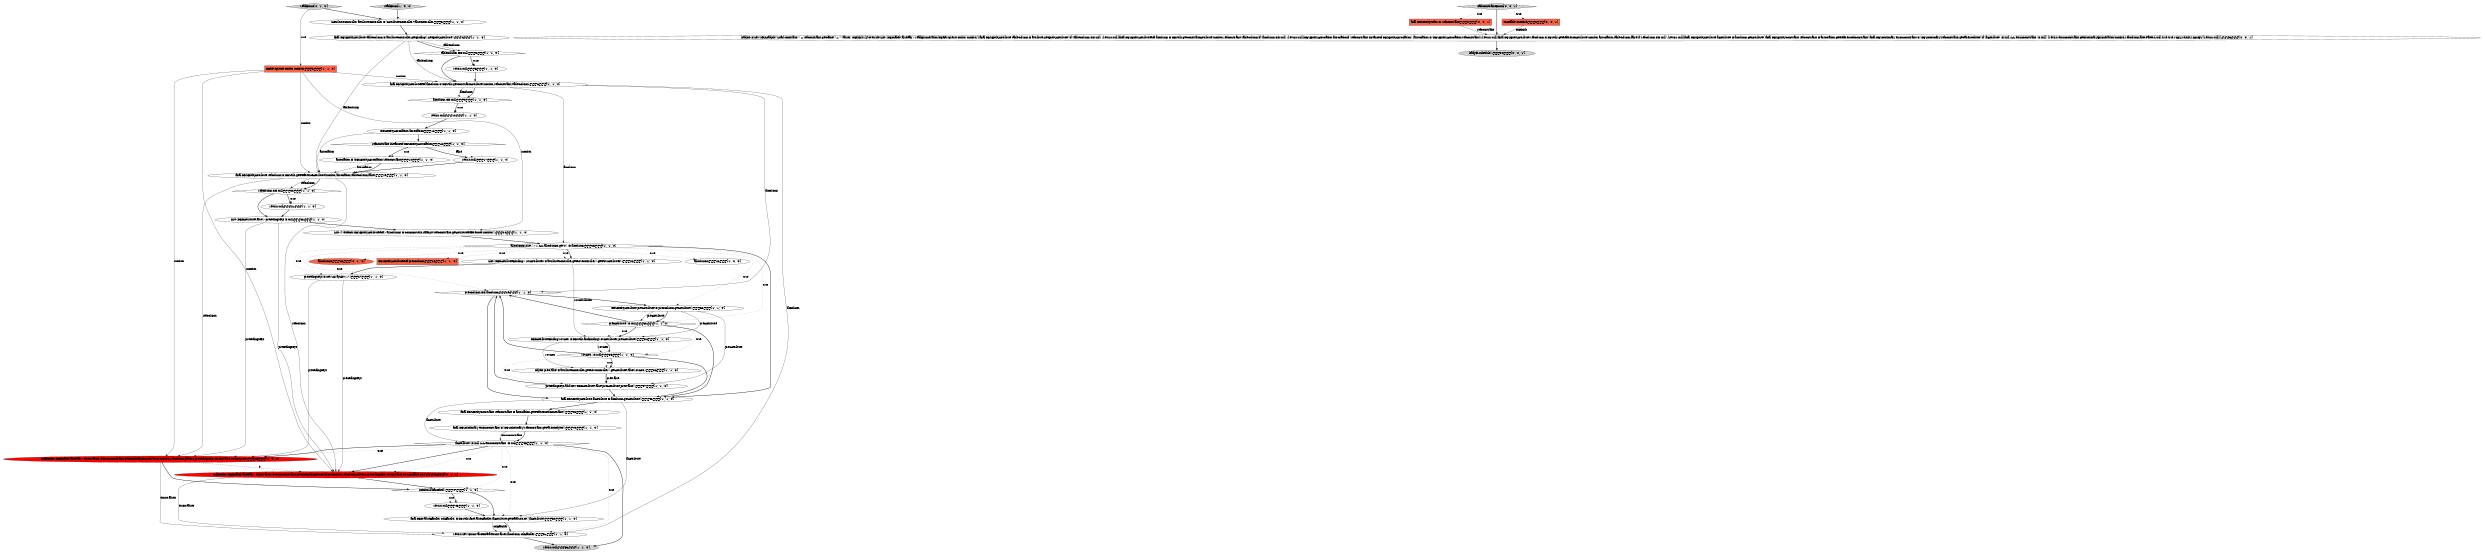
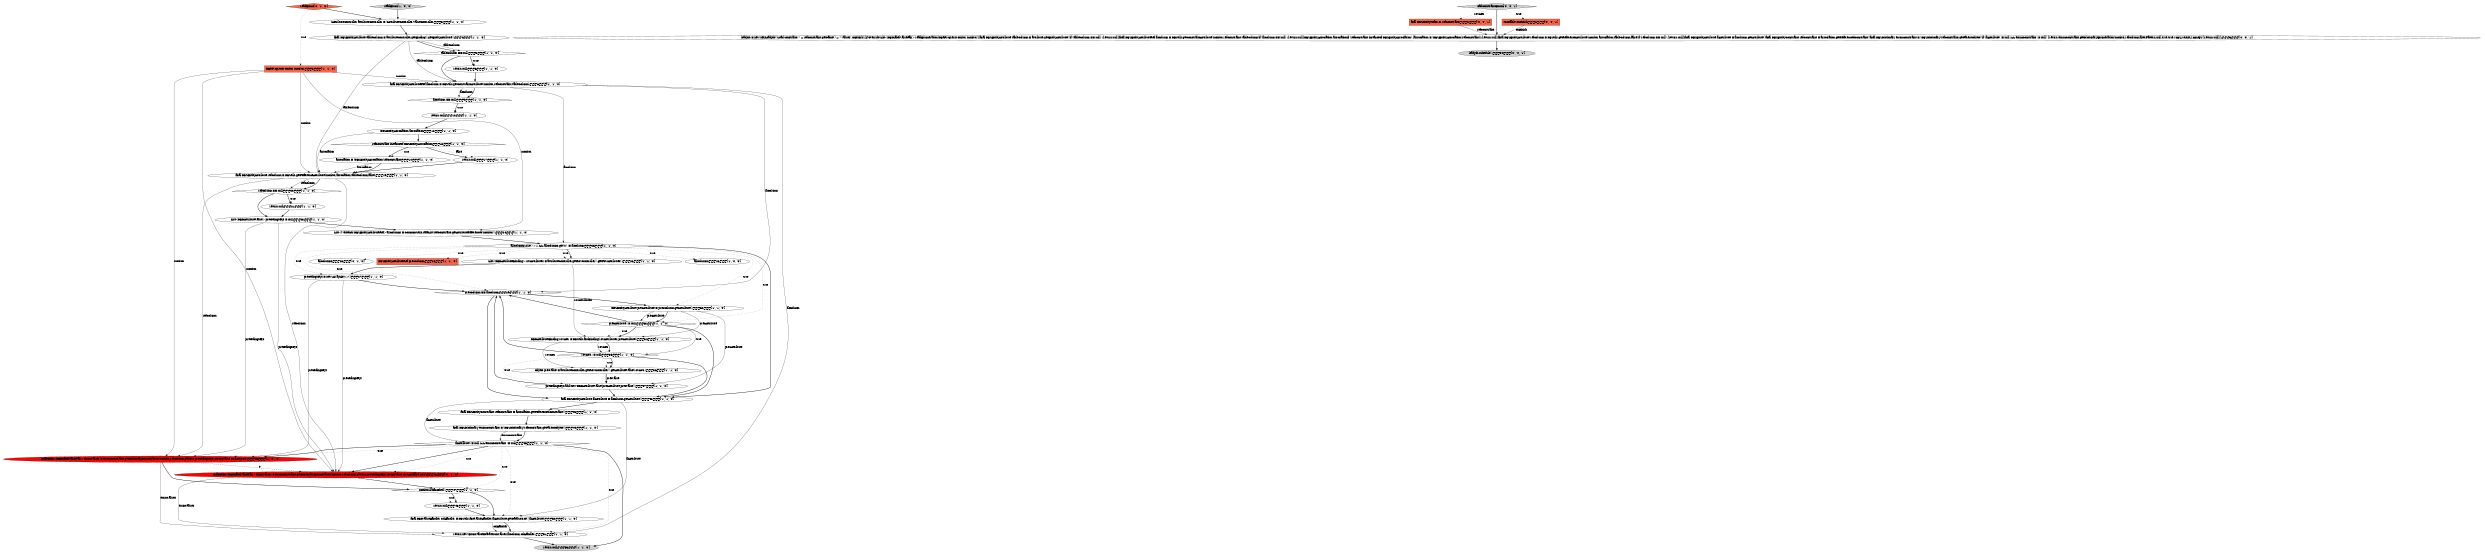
node "readEnum['0', '1', '0']": fillcolor lightgray -> tomato
edge "loadConstraintEnum['0', '0', '1']" -> "final DBSEntityReferrer refConstraint@@@2@@@['0', '0', '1']": label "true" -> "rowAttr"
edge "readEnum['0', '1', '0']" -> "DBRProgressMonitor monitor@@@2@@@['1', '1', '0']": style solid -> dotted
node "allColumns@@@28@@@['0', '1', '0']": fillcolor tomato -> white
edge "precedingKeys = new ArrayList<>()@@@27@@@['1', '1', '0']" -> "precColumn == fkColumn@@@29@@@['1', '1', '0']": added
edge "precAttribute != null@@@33@@@['1', '1', '0']" -> "rowAttr != null@@@35@@@['1', '1', '0']": style dotted -> solid
